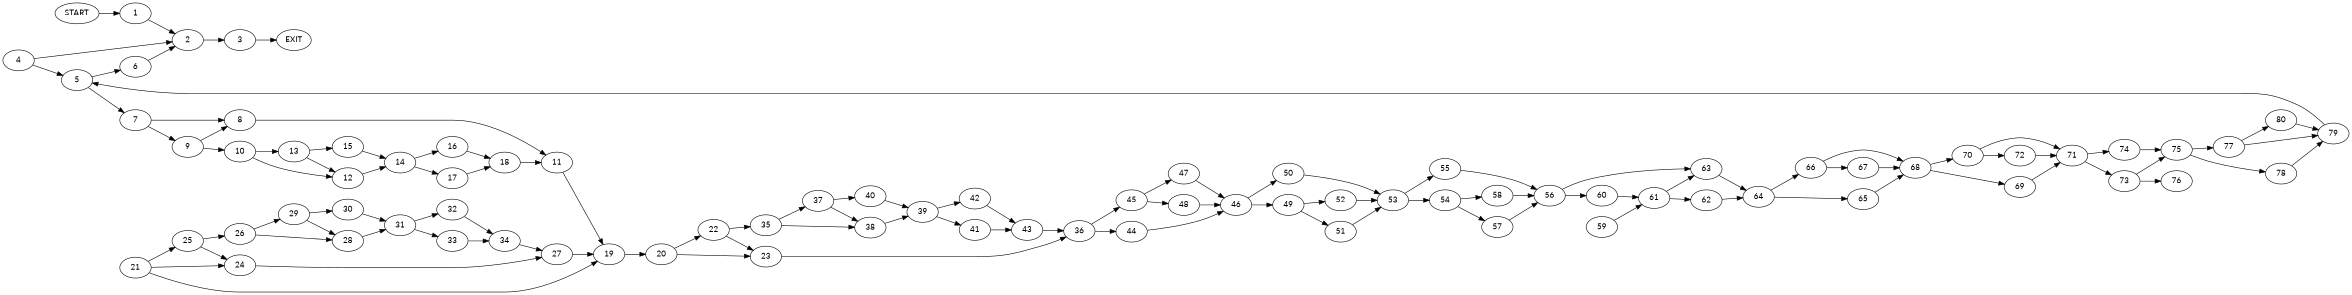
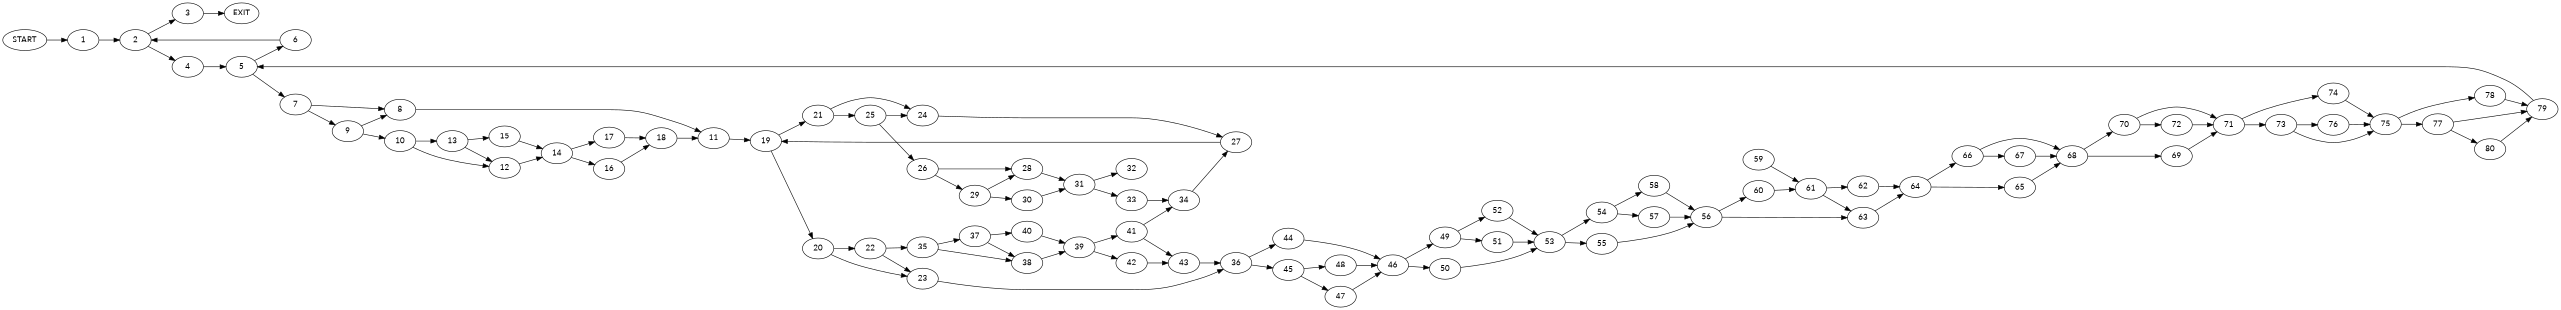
edge "4" -> "2": reversed
edge "76" -> "75": added
edge "32" -> "34": now "41" -> "34"
edge "21" -> "19": reversed
